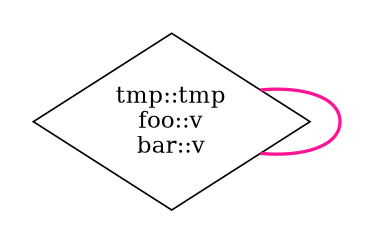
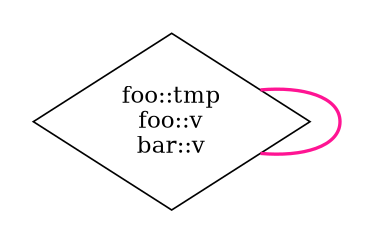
node "tmp::tmp foo::v bar::v": label "tmp::tmp foo::v bar::v" -> "foo::tmp foo::v bar::v"
